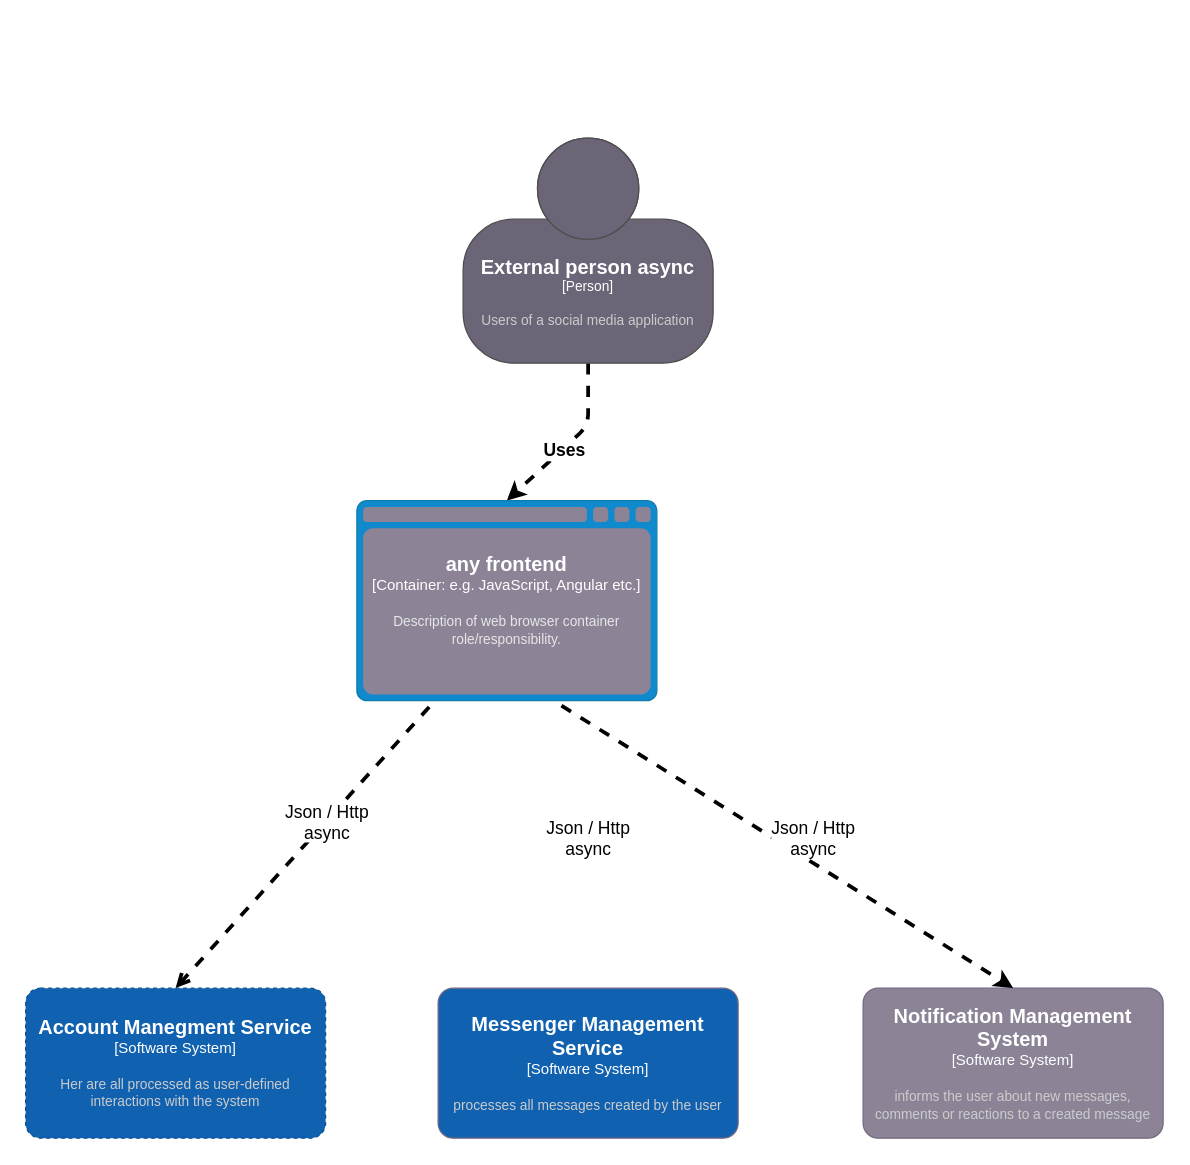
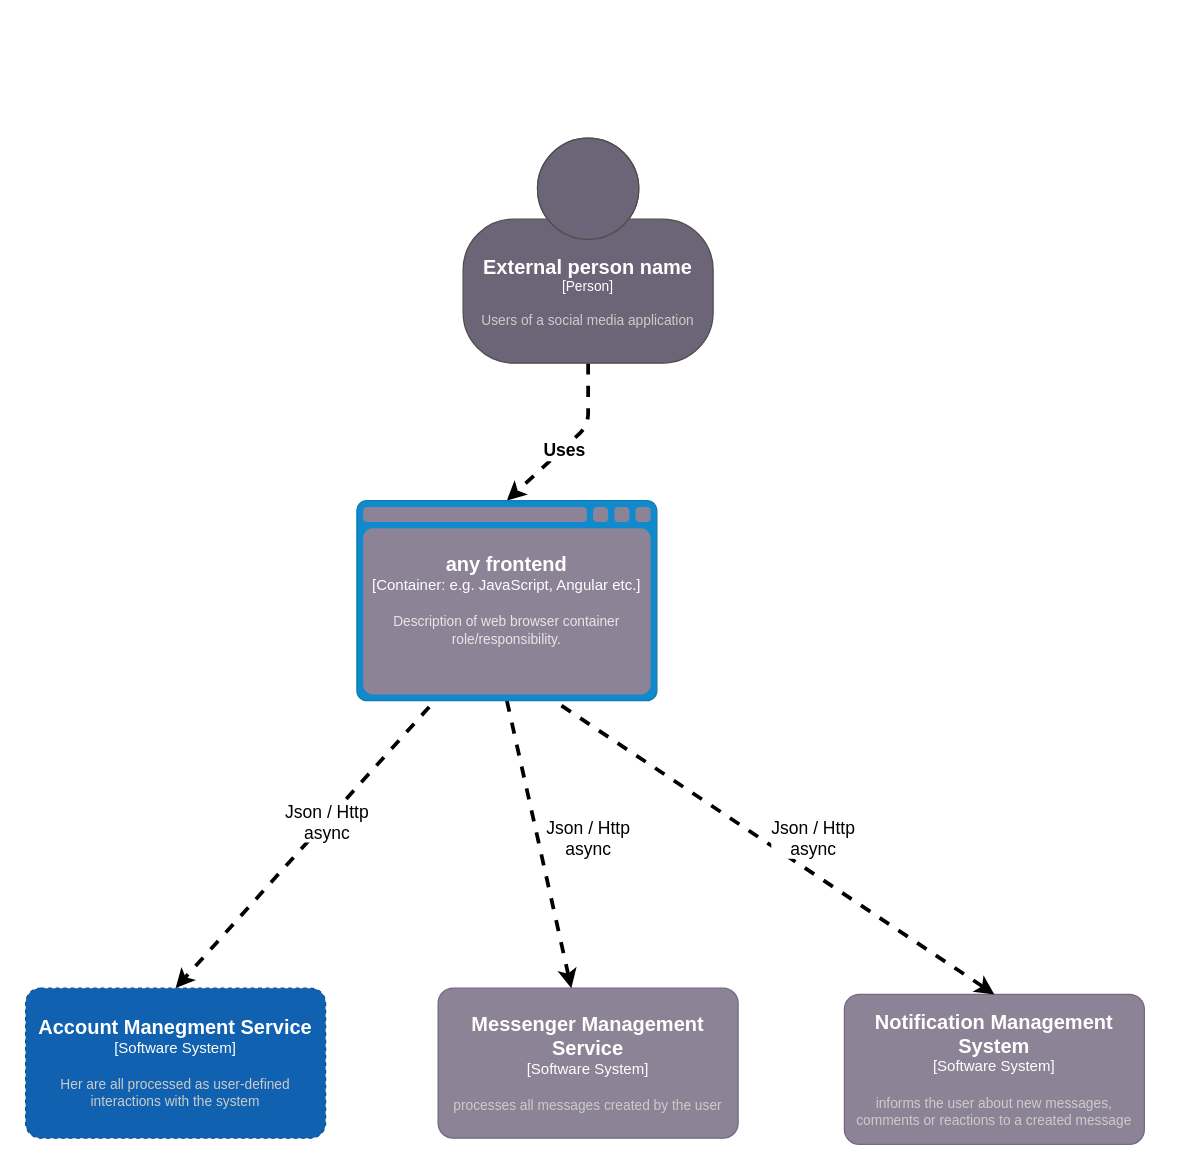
node "External person async [Person] Users of a social media application": label "External person async [Person] Users of a social media application" -> "External person name [Person] Users of a social media application"
edge "any frontend [Container: e.g. JavaScript, Angular etc.] Description of web browser container role/responsibility." -> "Messenger Management Service [Software System] processes all messages created by the user": added
edge "any frontend [Container: e.g. JavaScript, Angular etc.] Description of web browser container role/responsibility." -> "Account Manegment Service [Software System] Her are all processed as user-defined interactions with the system": arrowhead open -> classic
node "Messenger Management Service [Software System] processes all messages created by the user": fillcolor #1061b0 -> #8c8496
node "Notification Management System [Software System] informs the user about new messages, comments or reactions to a created message": moved (1013, 1063) -> (994, 1069)
